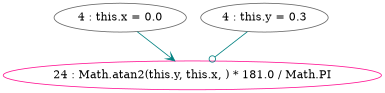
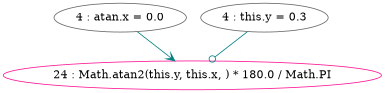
node "4 : this.x = 0.0": label "4 : this.x = 0.0" -> "4 : atan.x = 0.0"
node "24 : Math.atan2(this.y, this.x, ) * 181.0 / Math.PI": label "24 : Math.atan2(this.y, this.x, ) * 181.0 / Math.PI" -> "24 : Math.atan2(this.y, this.x, ) * 180.0 / Math.PI"
